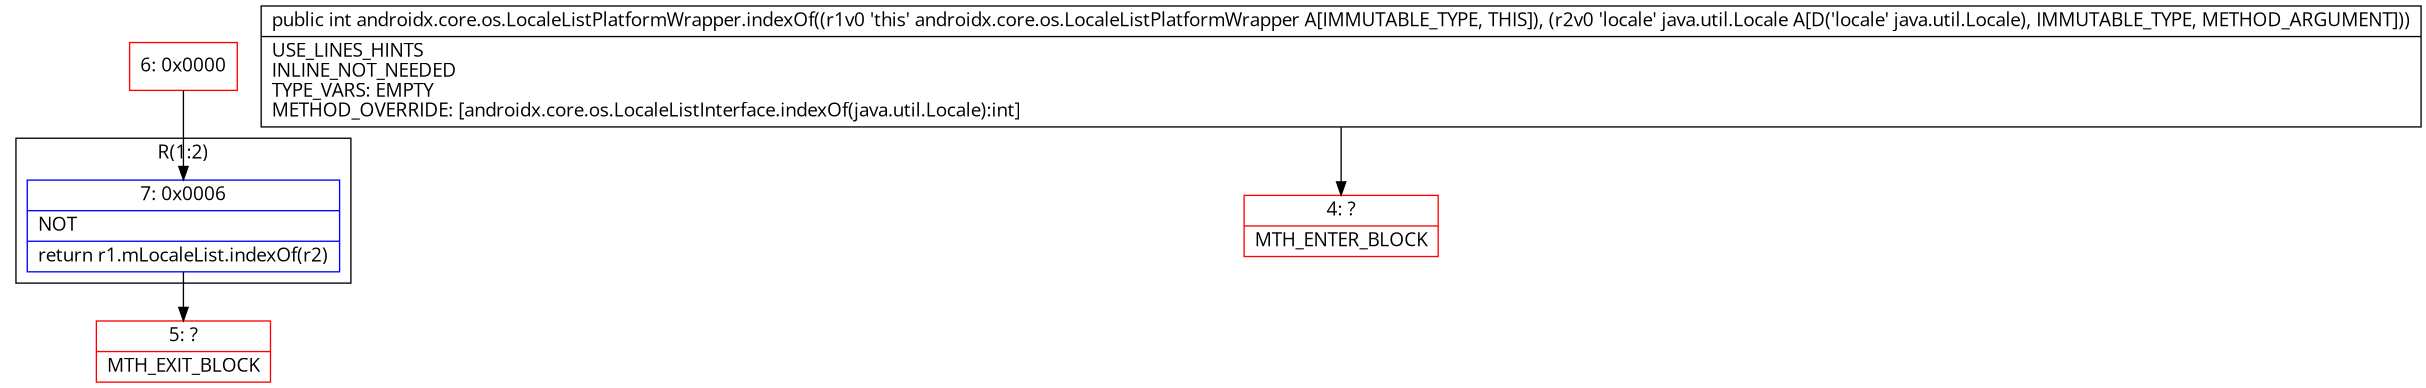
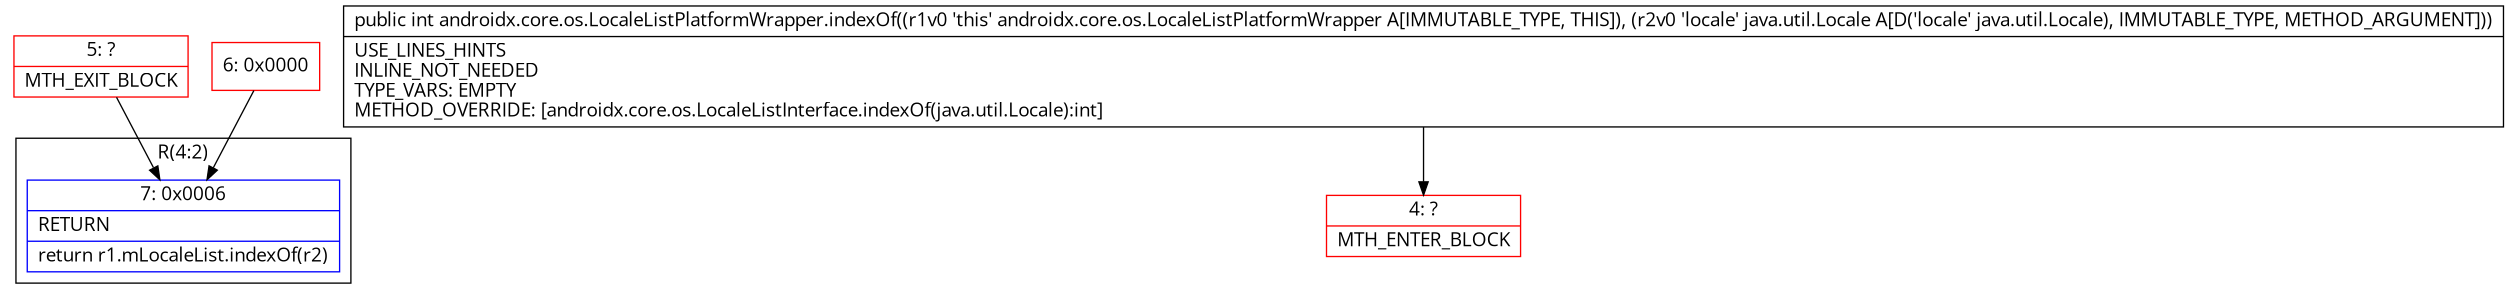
cluster "R(1:2)": label "R(1:2)" -> "R(4:2)"
node "7: 0x0006": text "NOT" -> "RETURN"
edge "7: 0x0006" -> "5: ?": reversed
